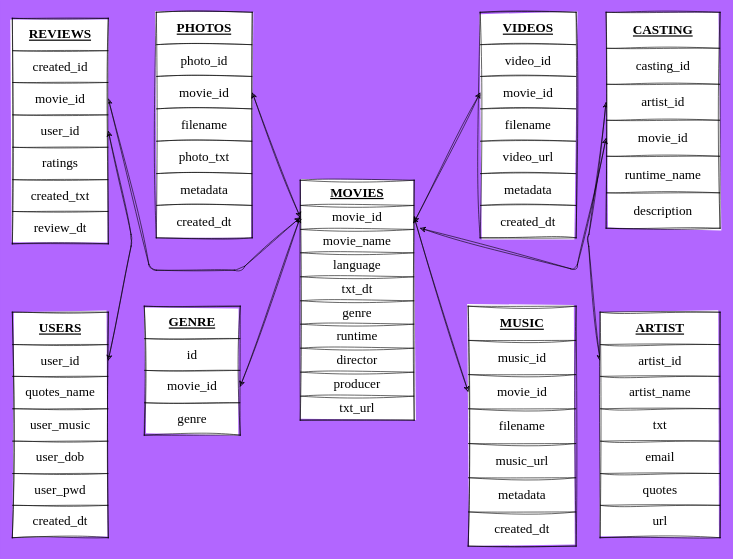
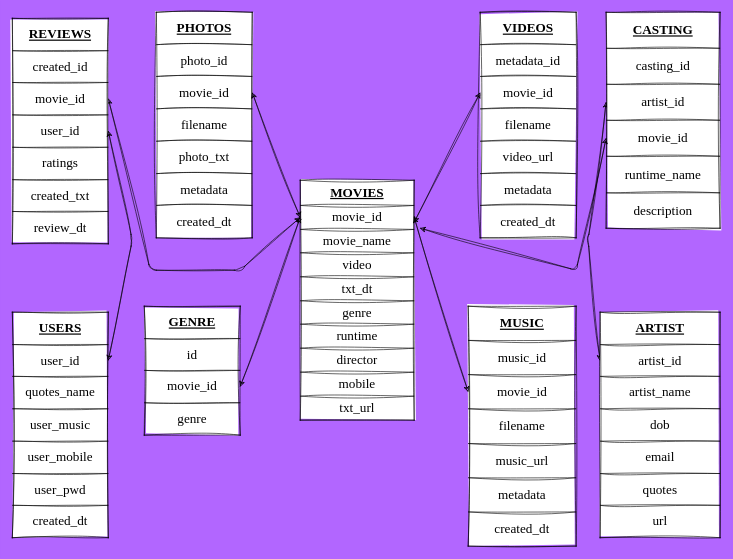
node "video_id": label "video_id" -> "metadata_id"
node "language": label "language" -> "video"
node "producer": label "producer" -> "mobile"
node "txt": label "txt" -> "dob"
node "user_dob": label "user_dob" -> "user_mobile"
